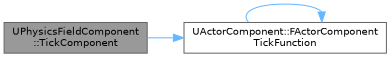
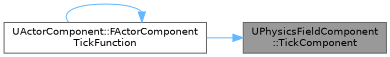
edge "UPhysicsFieldComponent ::TickComponent" -> "UActorComponent::FActorComponent TickFunction": reversed
